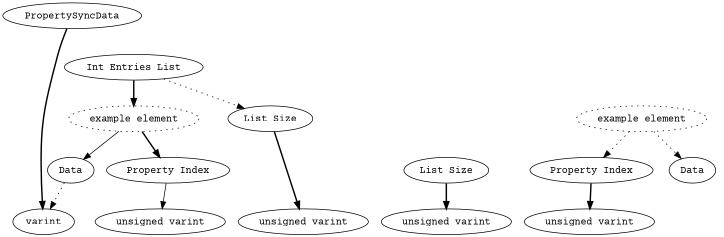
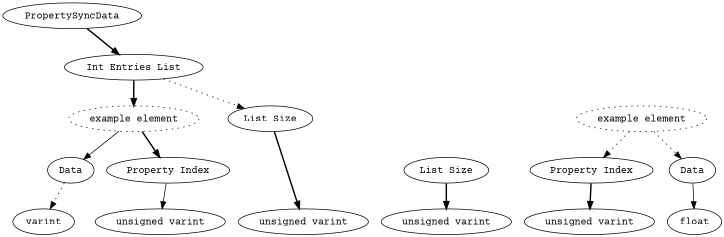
edge "PropertySyncData" -> "varint": now "PropertySyncData" -> "Int Entries List"
node "float": added
